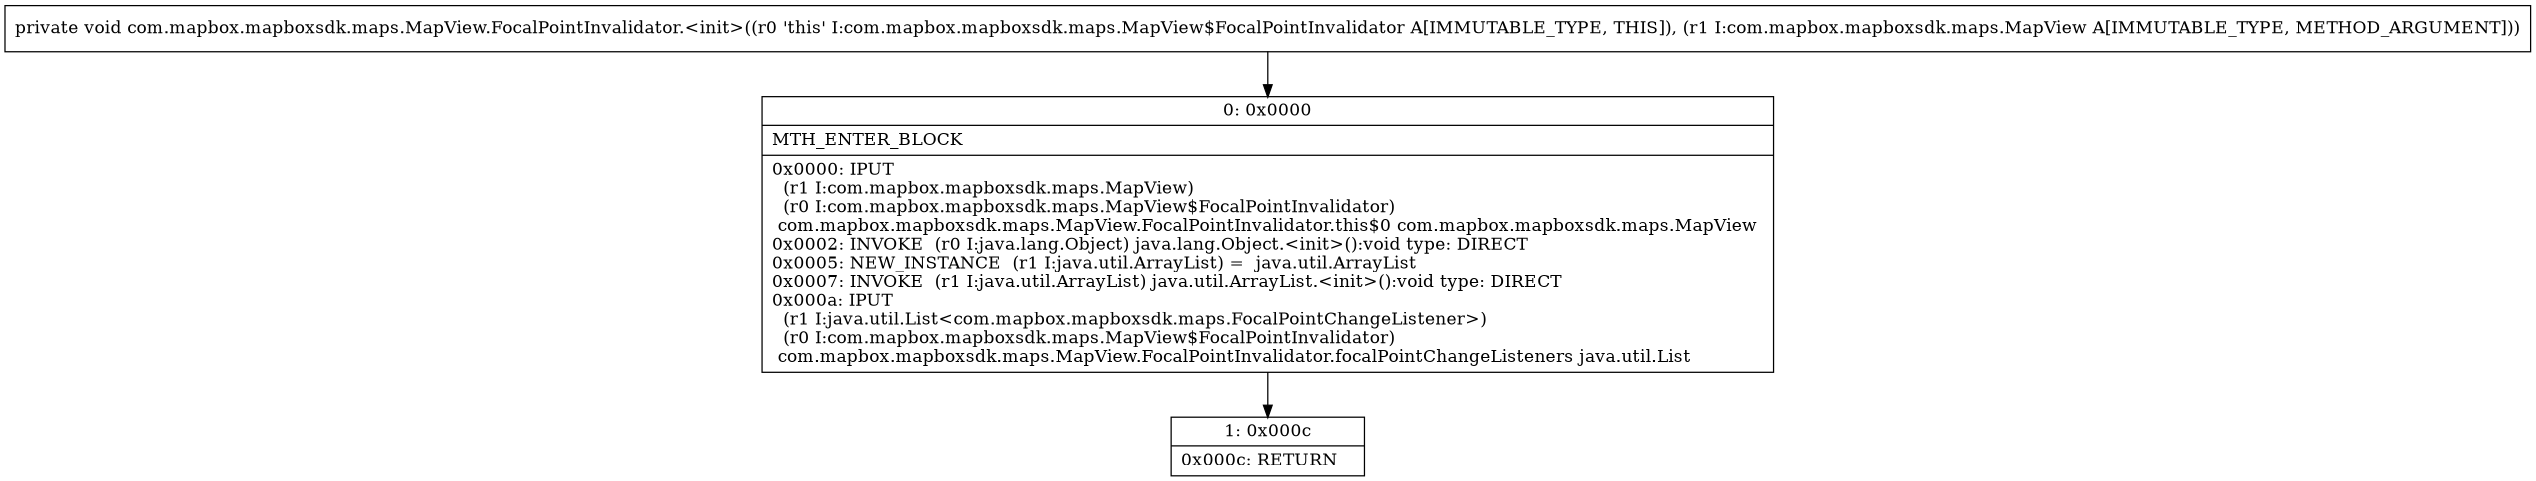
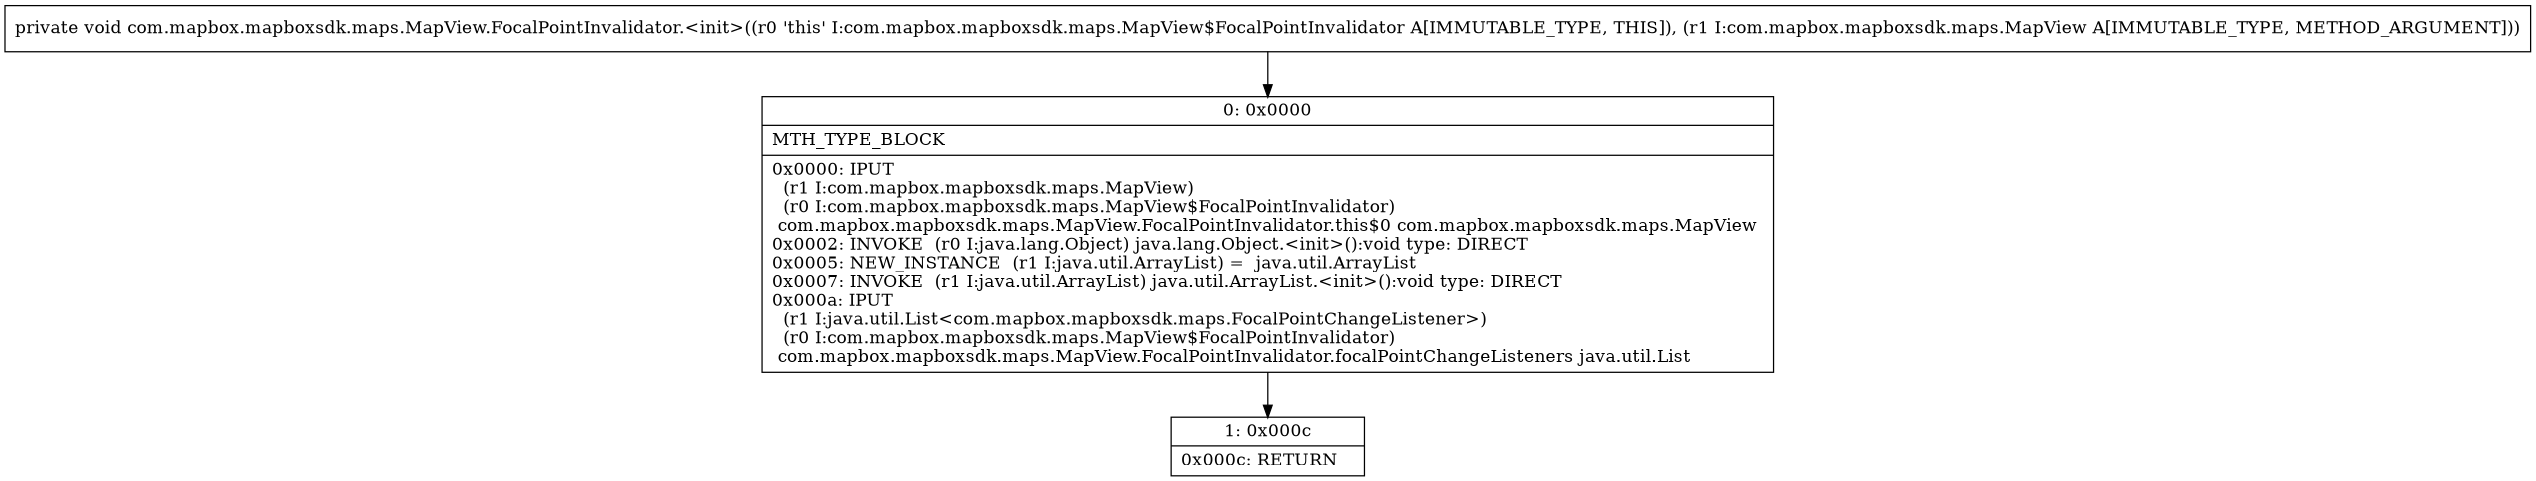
node "0: 0x0000": text "MTH_ENTER_BLOCK" -> "MTH_TYPE_BLOCK"
